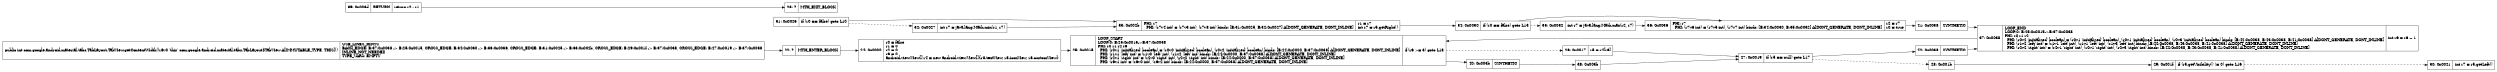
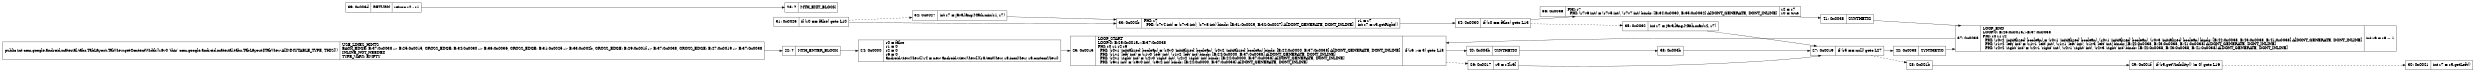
edge "35: 0x0032" -> "36: 0x0036": now "35: 0x0032" -> "27: 0x0019"
node "27: 0x0019": text "if (r5 == null) goto L17" -> "if (r5 == null) goto L27"
